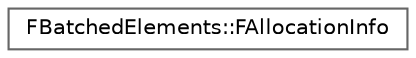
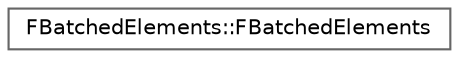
node "FBatchedElements::FAllocationInfo": label "FBatchedElements::FAllocationInfo" -> "FBatchedElements::FBatchedElements"
